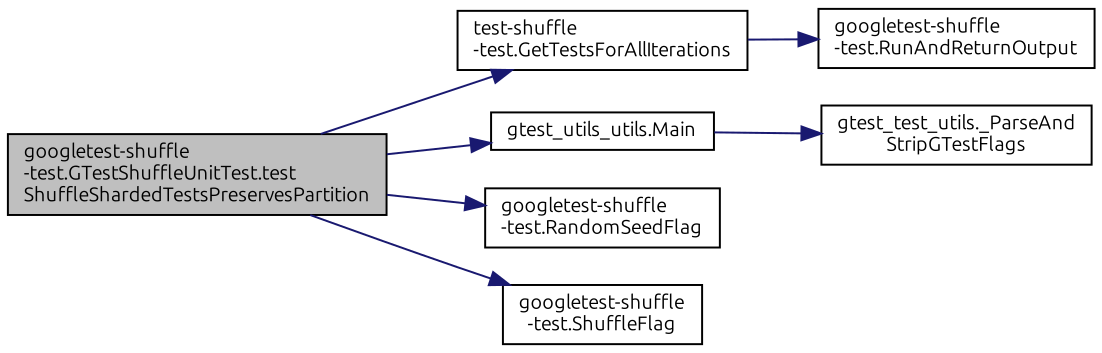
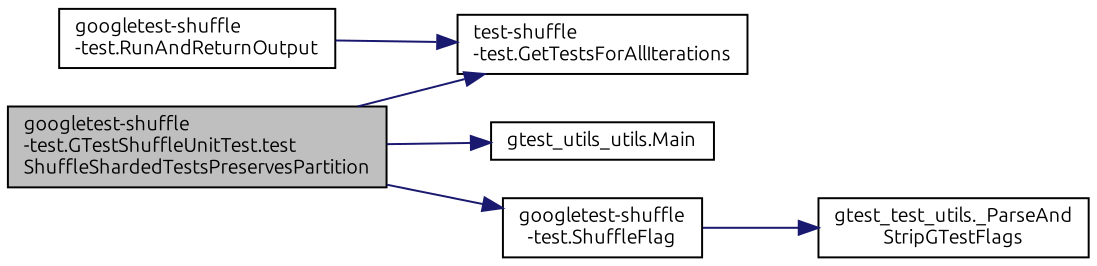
edge "test-shuffle -test.GetTestsForAllIterations" -> "googletest-shuffle -test.RunAndReturnOutput": reversed
edge "gtest_utils_utils.Main" -> "gtest_test_utils._ParseAnd StripGTestFlags": now "googletest-shuffle -test.ShuffleFlag" -> "gtest_test_utils._ParseAnd StripGTestFlags"
node "googletest-shuffle -test.RandomSeedFlag": removed
